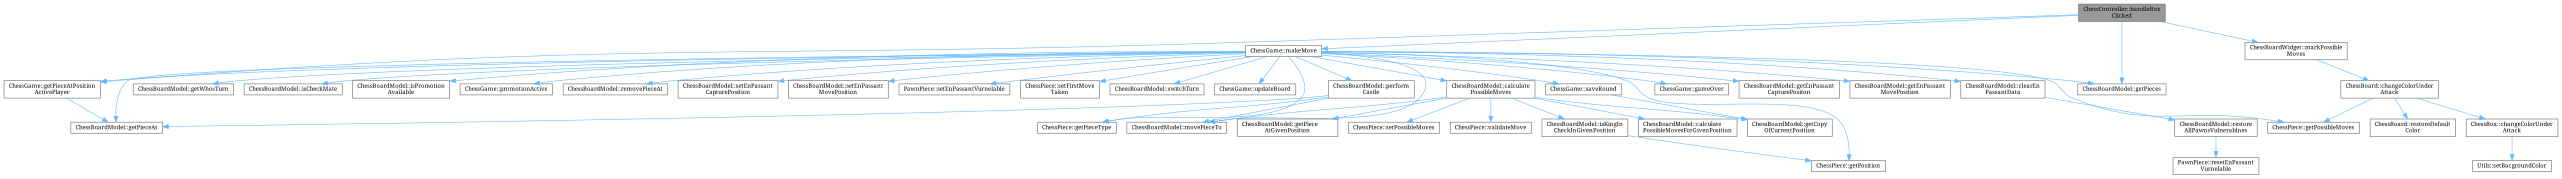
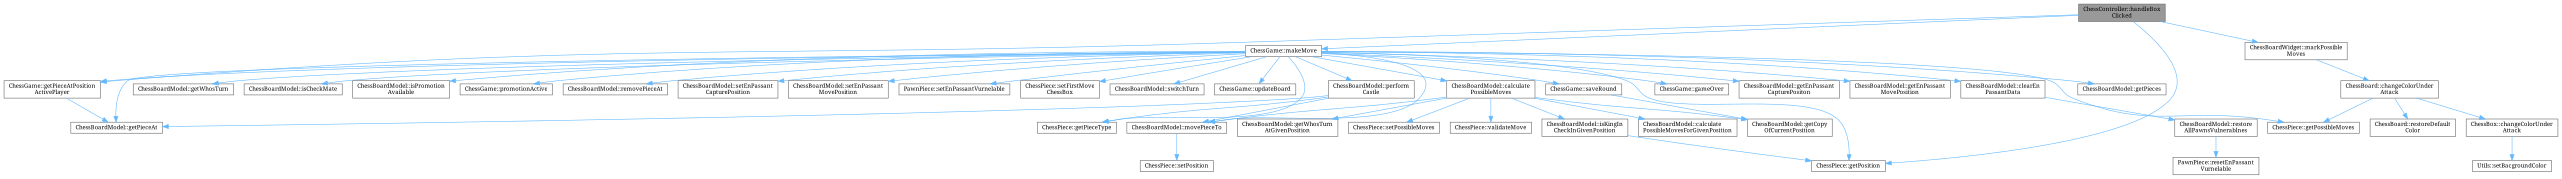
edge "ChessController::handleBox Clicked" -> "ChessBoardModel::getPieces": now "ChessController::handleBox Clicked" -> "ChessPiece::getPosition"
node "ChessPiece::setFirstMove Taken": label "ChessPiece::setFirstMove Taken" -> "ChessPiece::setFirstMove ChessBox"
node "ChessBoardModel::getPiece AtGivenPosition": label "ChessBoardModel::getPiece AtGivenPosition" -> "ChessBoardModel::getWhosTurn AtGivenPosition"
node "ChessPiece::setPosition": added
